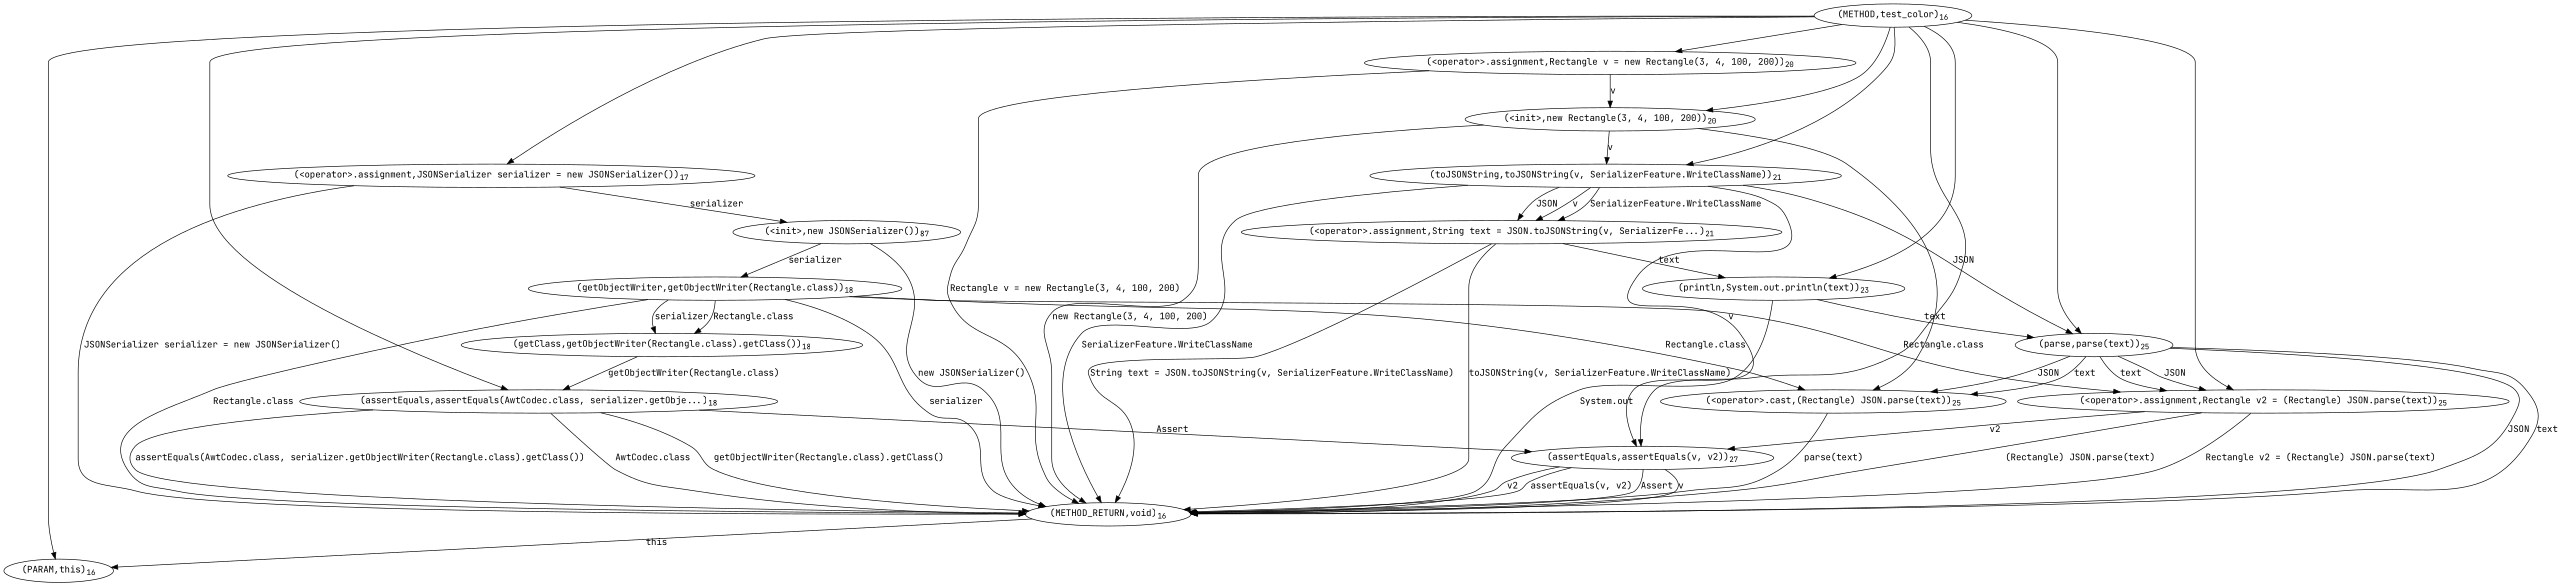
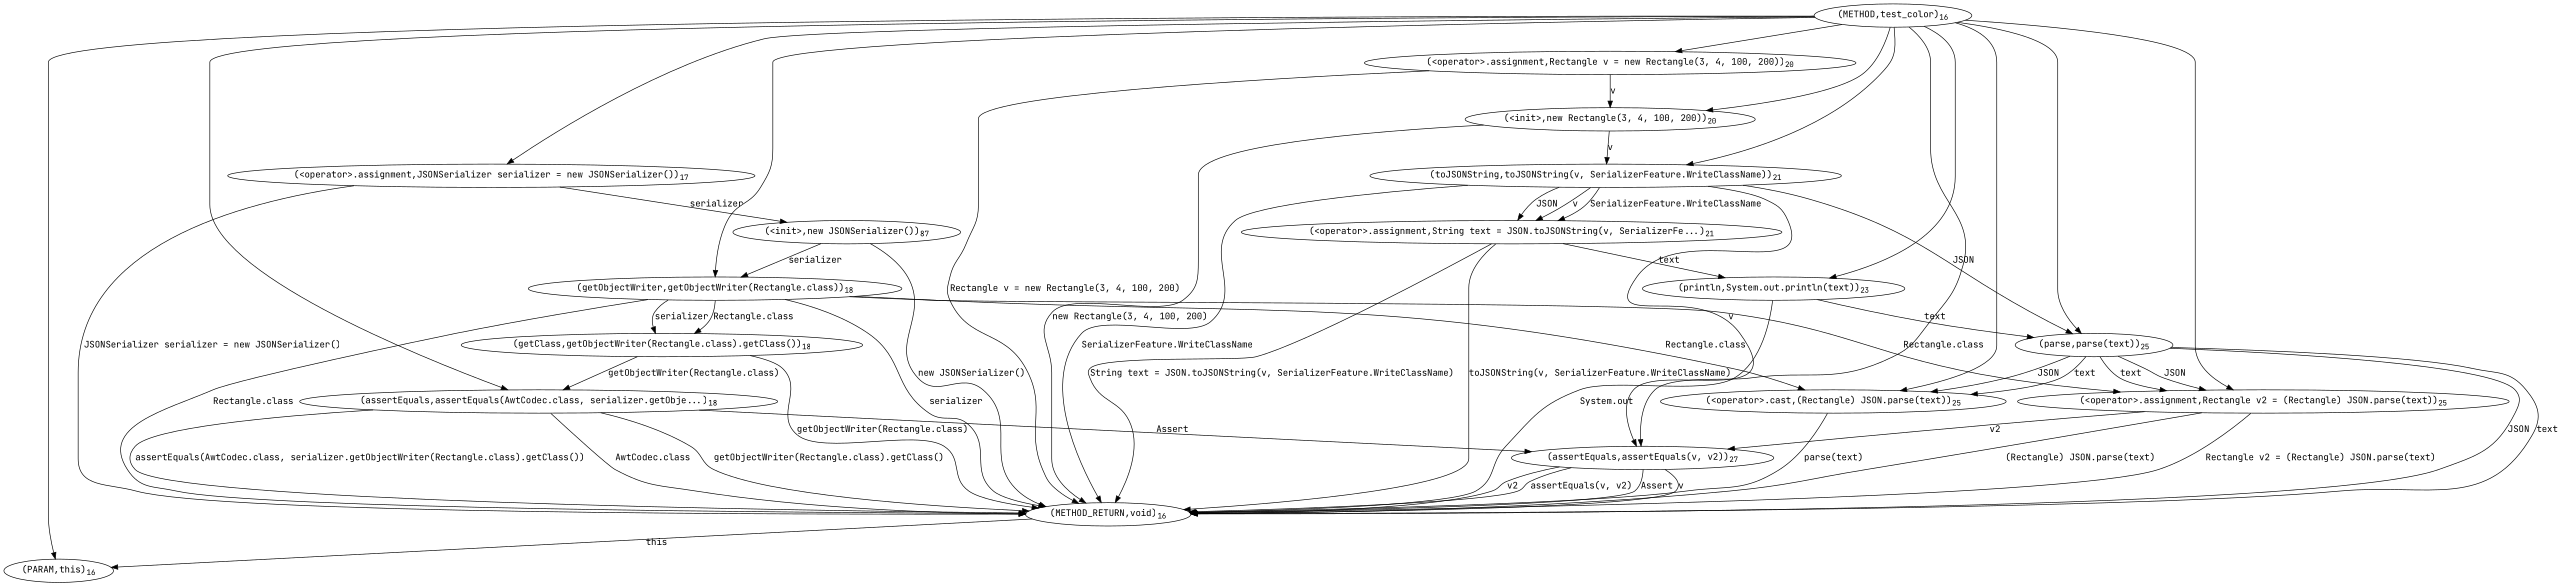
edge "(METHOD,test_color)" -> "(getObjectWriter,getObjectWriter(Rectangle.class))": added
edge "(<init>,new Rectangle(3, 4, 100, 200))" -> "(<operator>.cast,(Rectangle) JSON.parse(text))": now "(METHOD,test_color)" -> "(<operator>.cast,(Rectangle) JSON.parse(text))"
edge "(getClass,getObjectWriter(Rectangle.class).getClass())" -> "(METHOD_RETURN,void)": added, label "getObjectWriter(Rectangle.class)"
